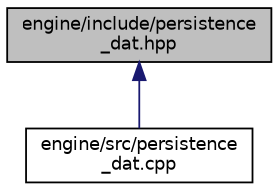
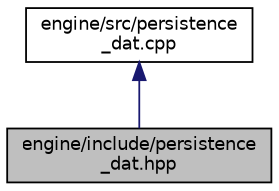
edge "engine/src/persistence _dat.cpp" -> "engine/include/persistence _dat.hpp": reversed
